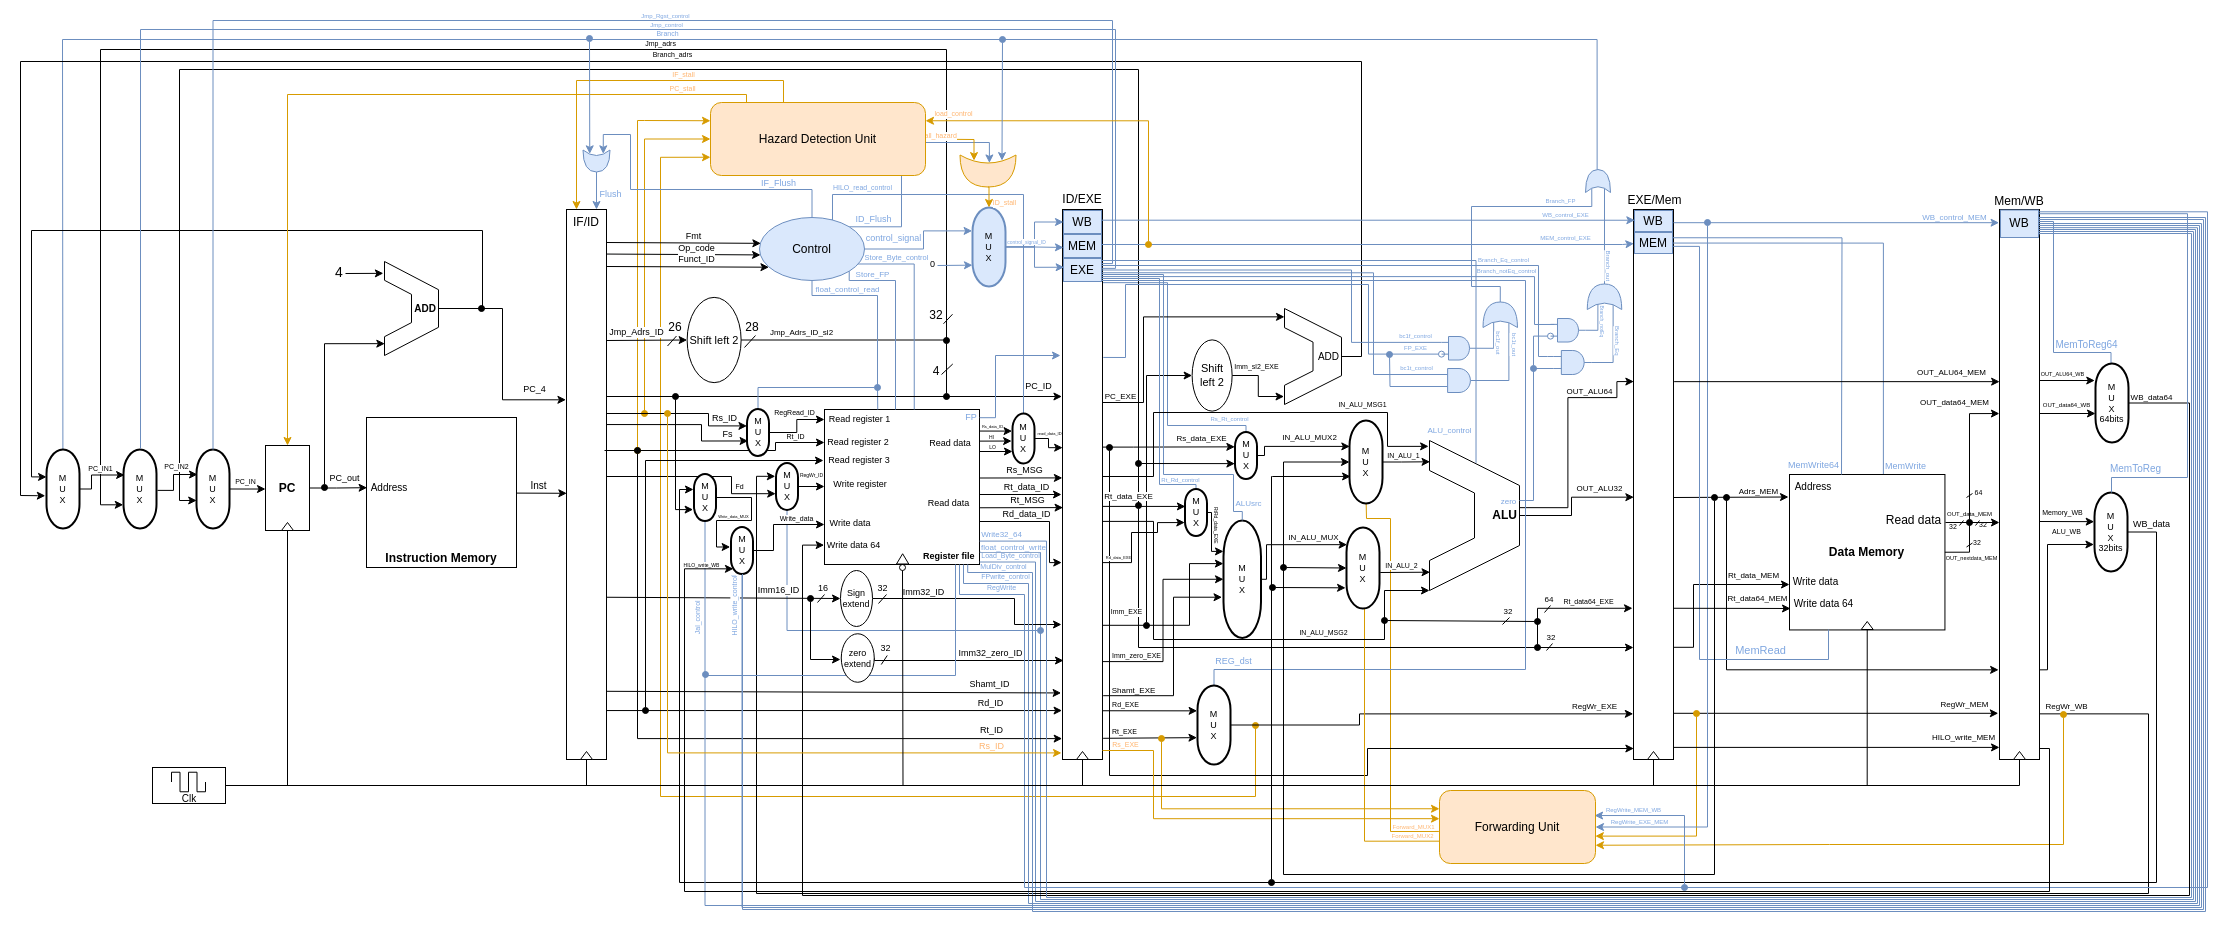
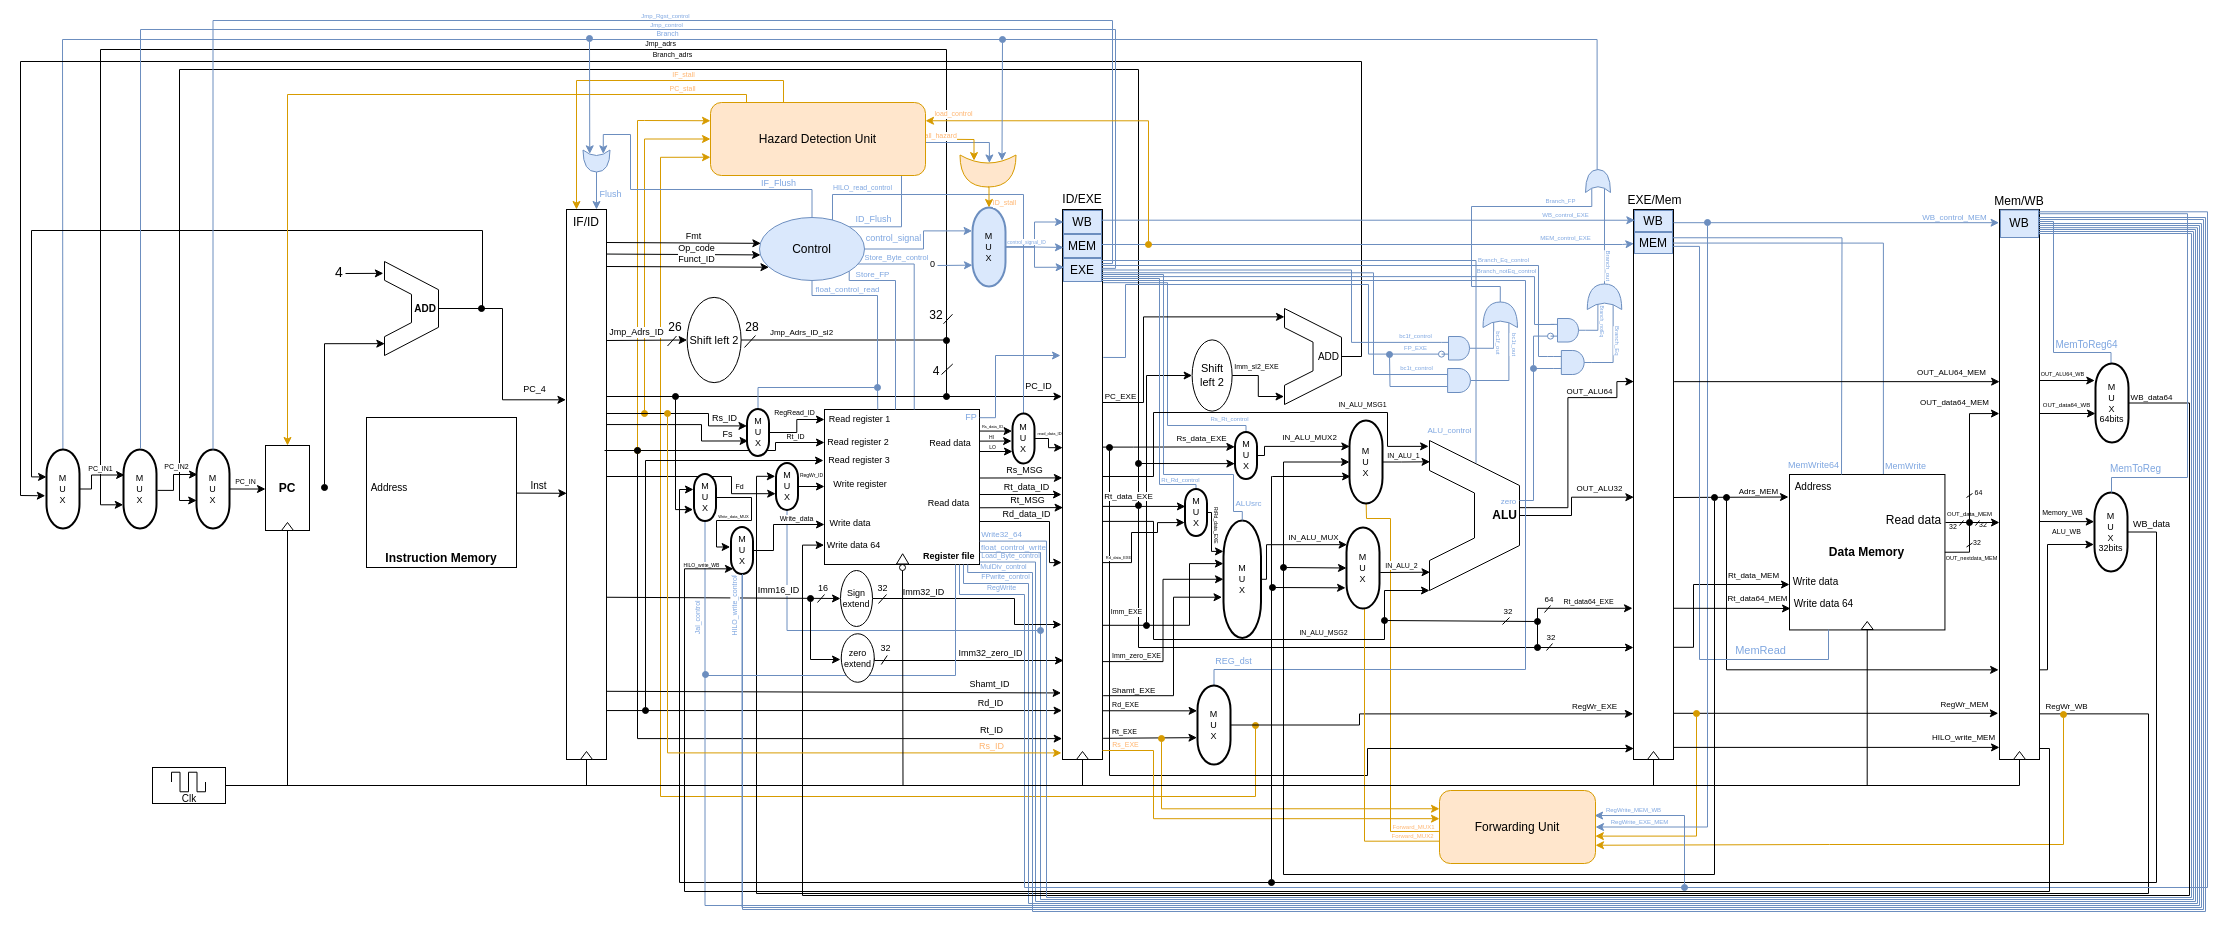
edge "PC" -> "Instruction Memory": removed, label "PC_out"
